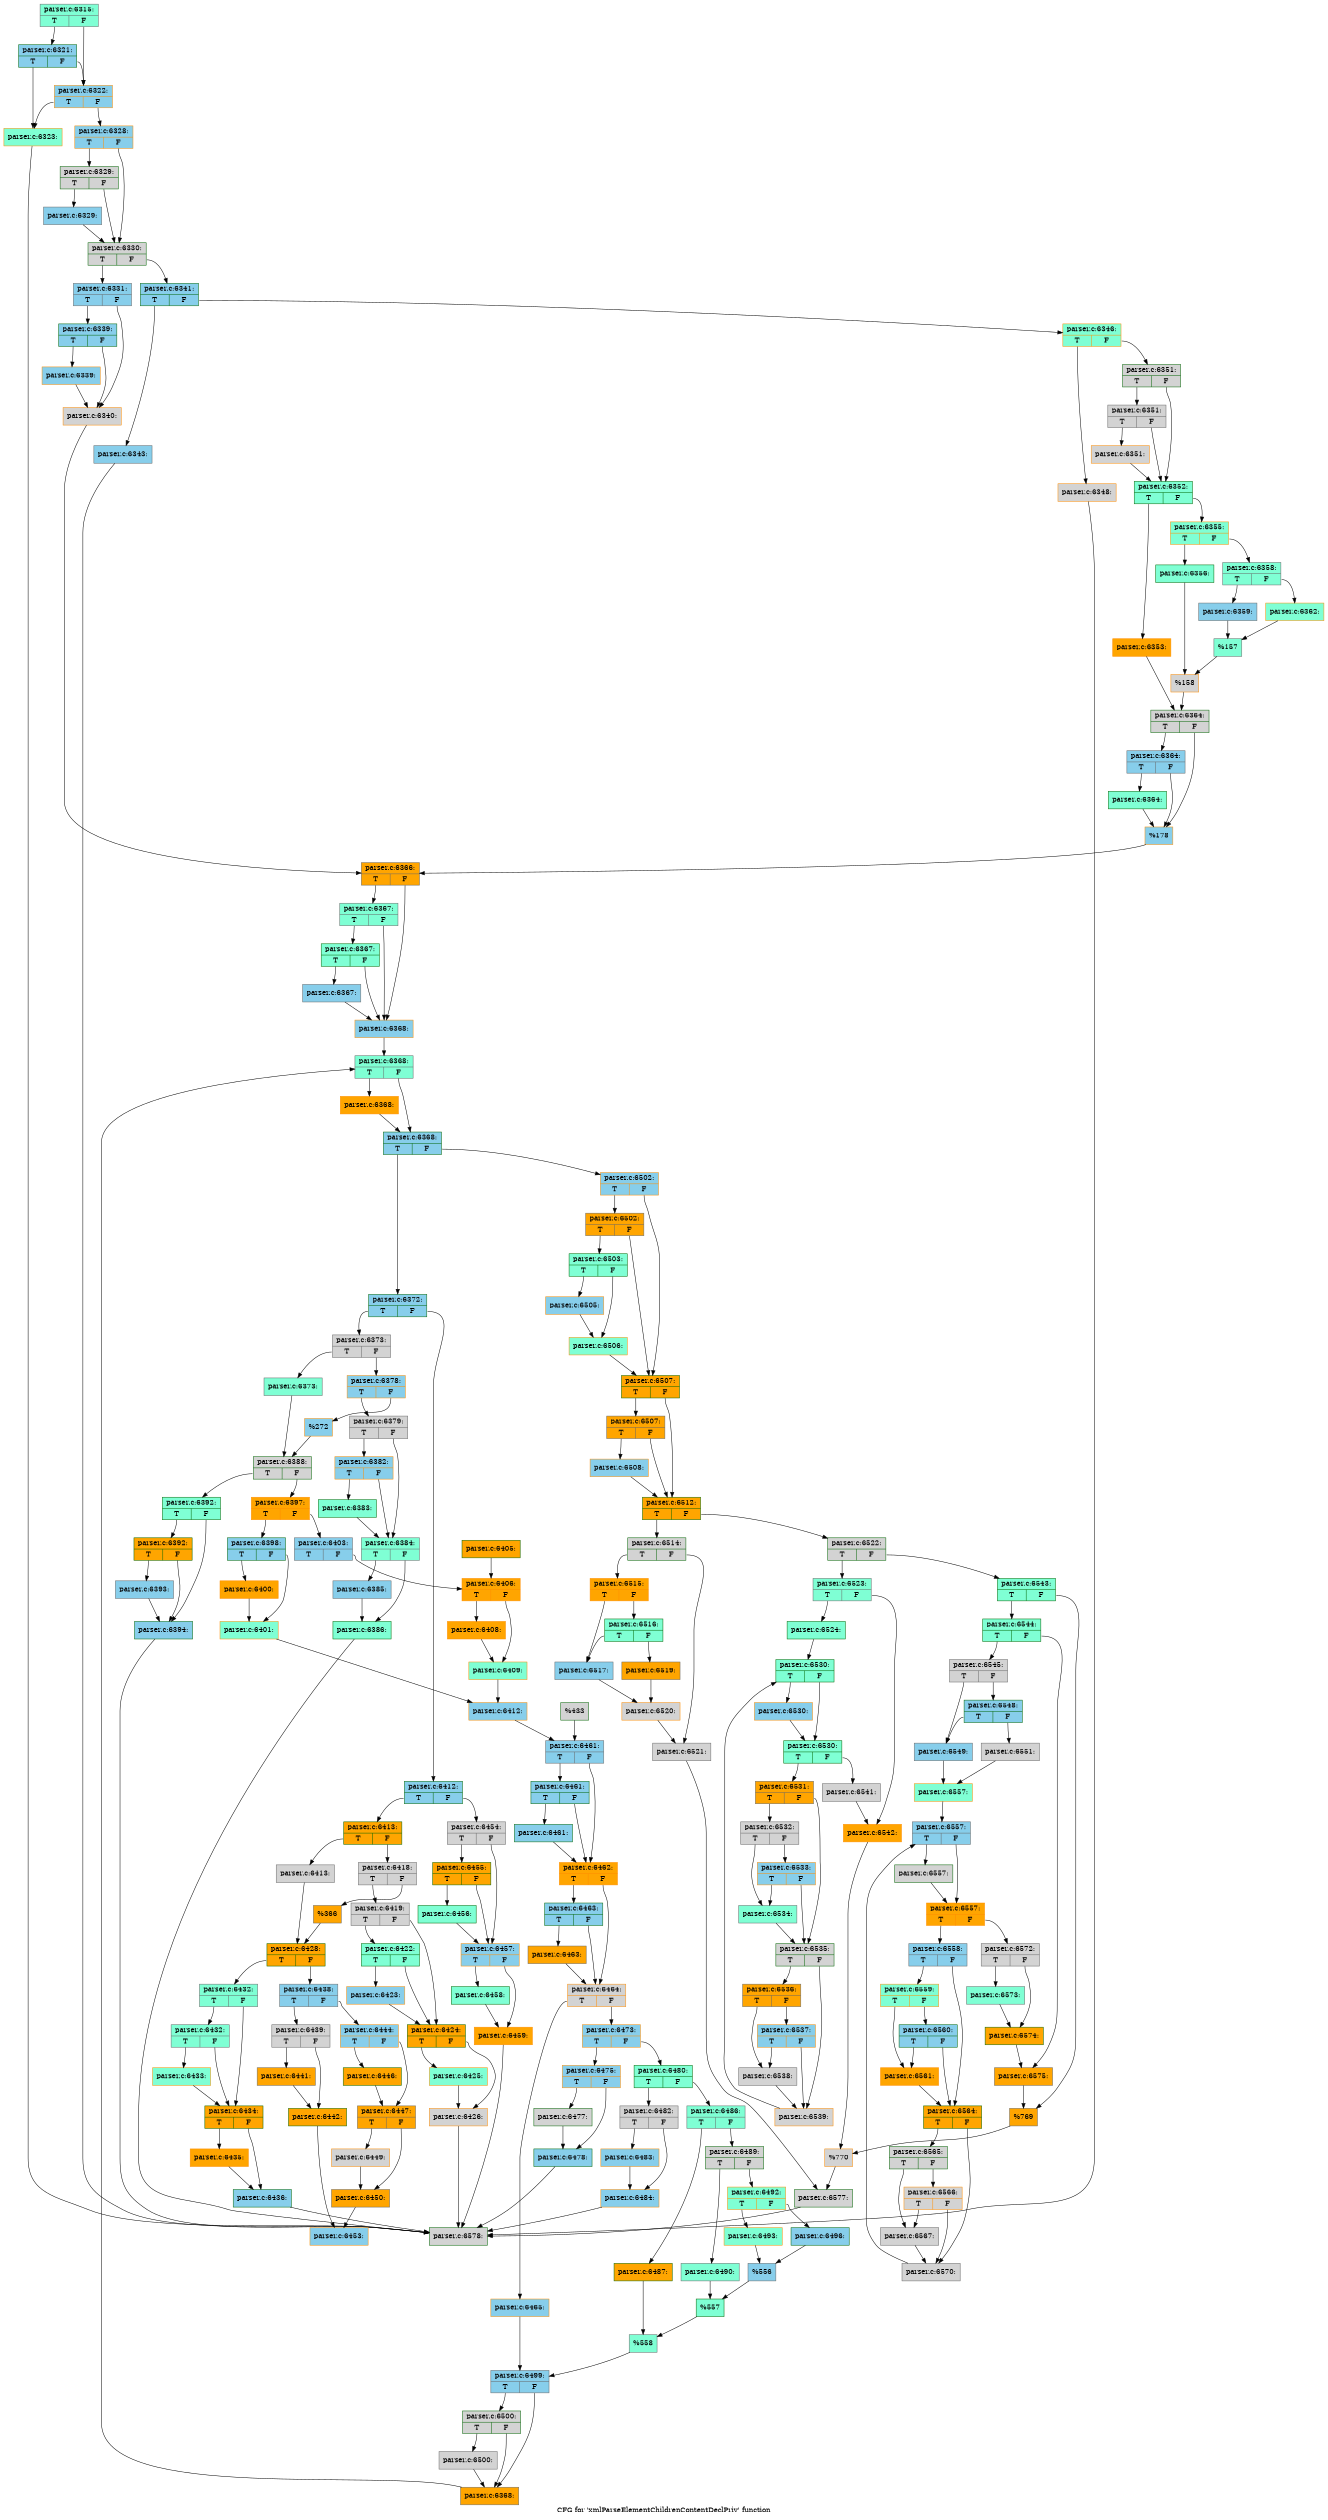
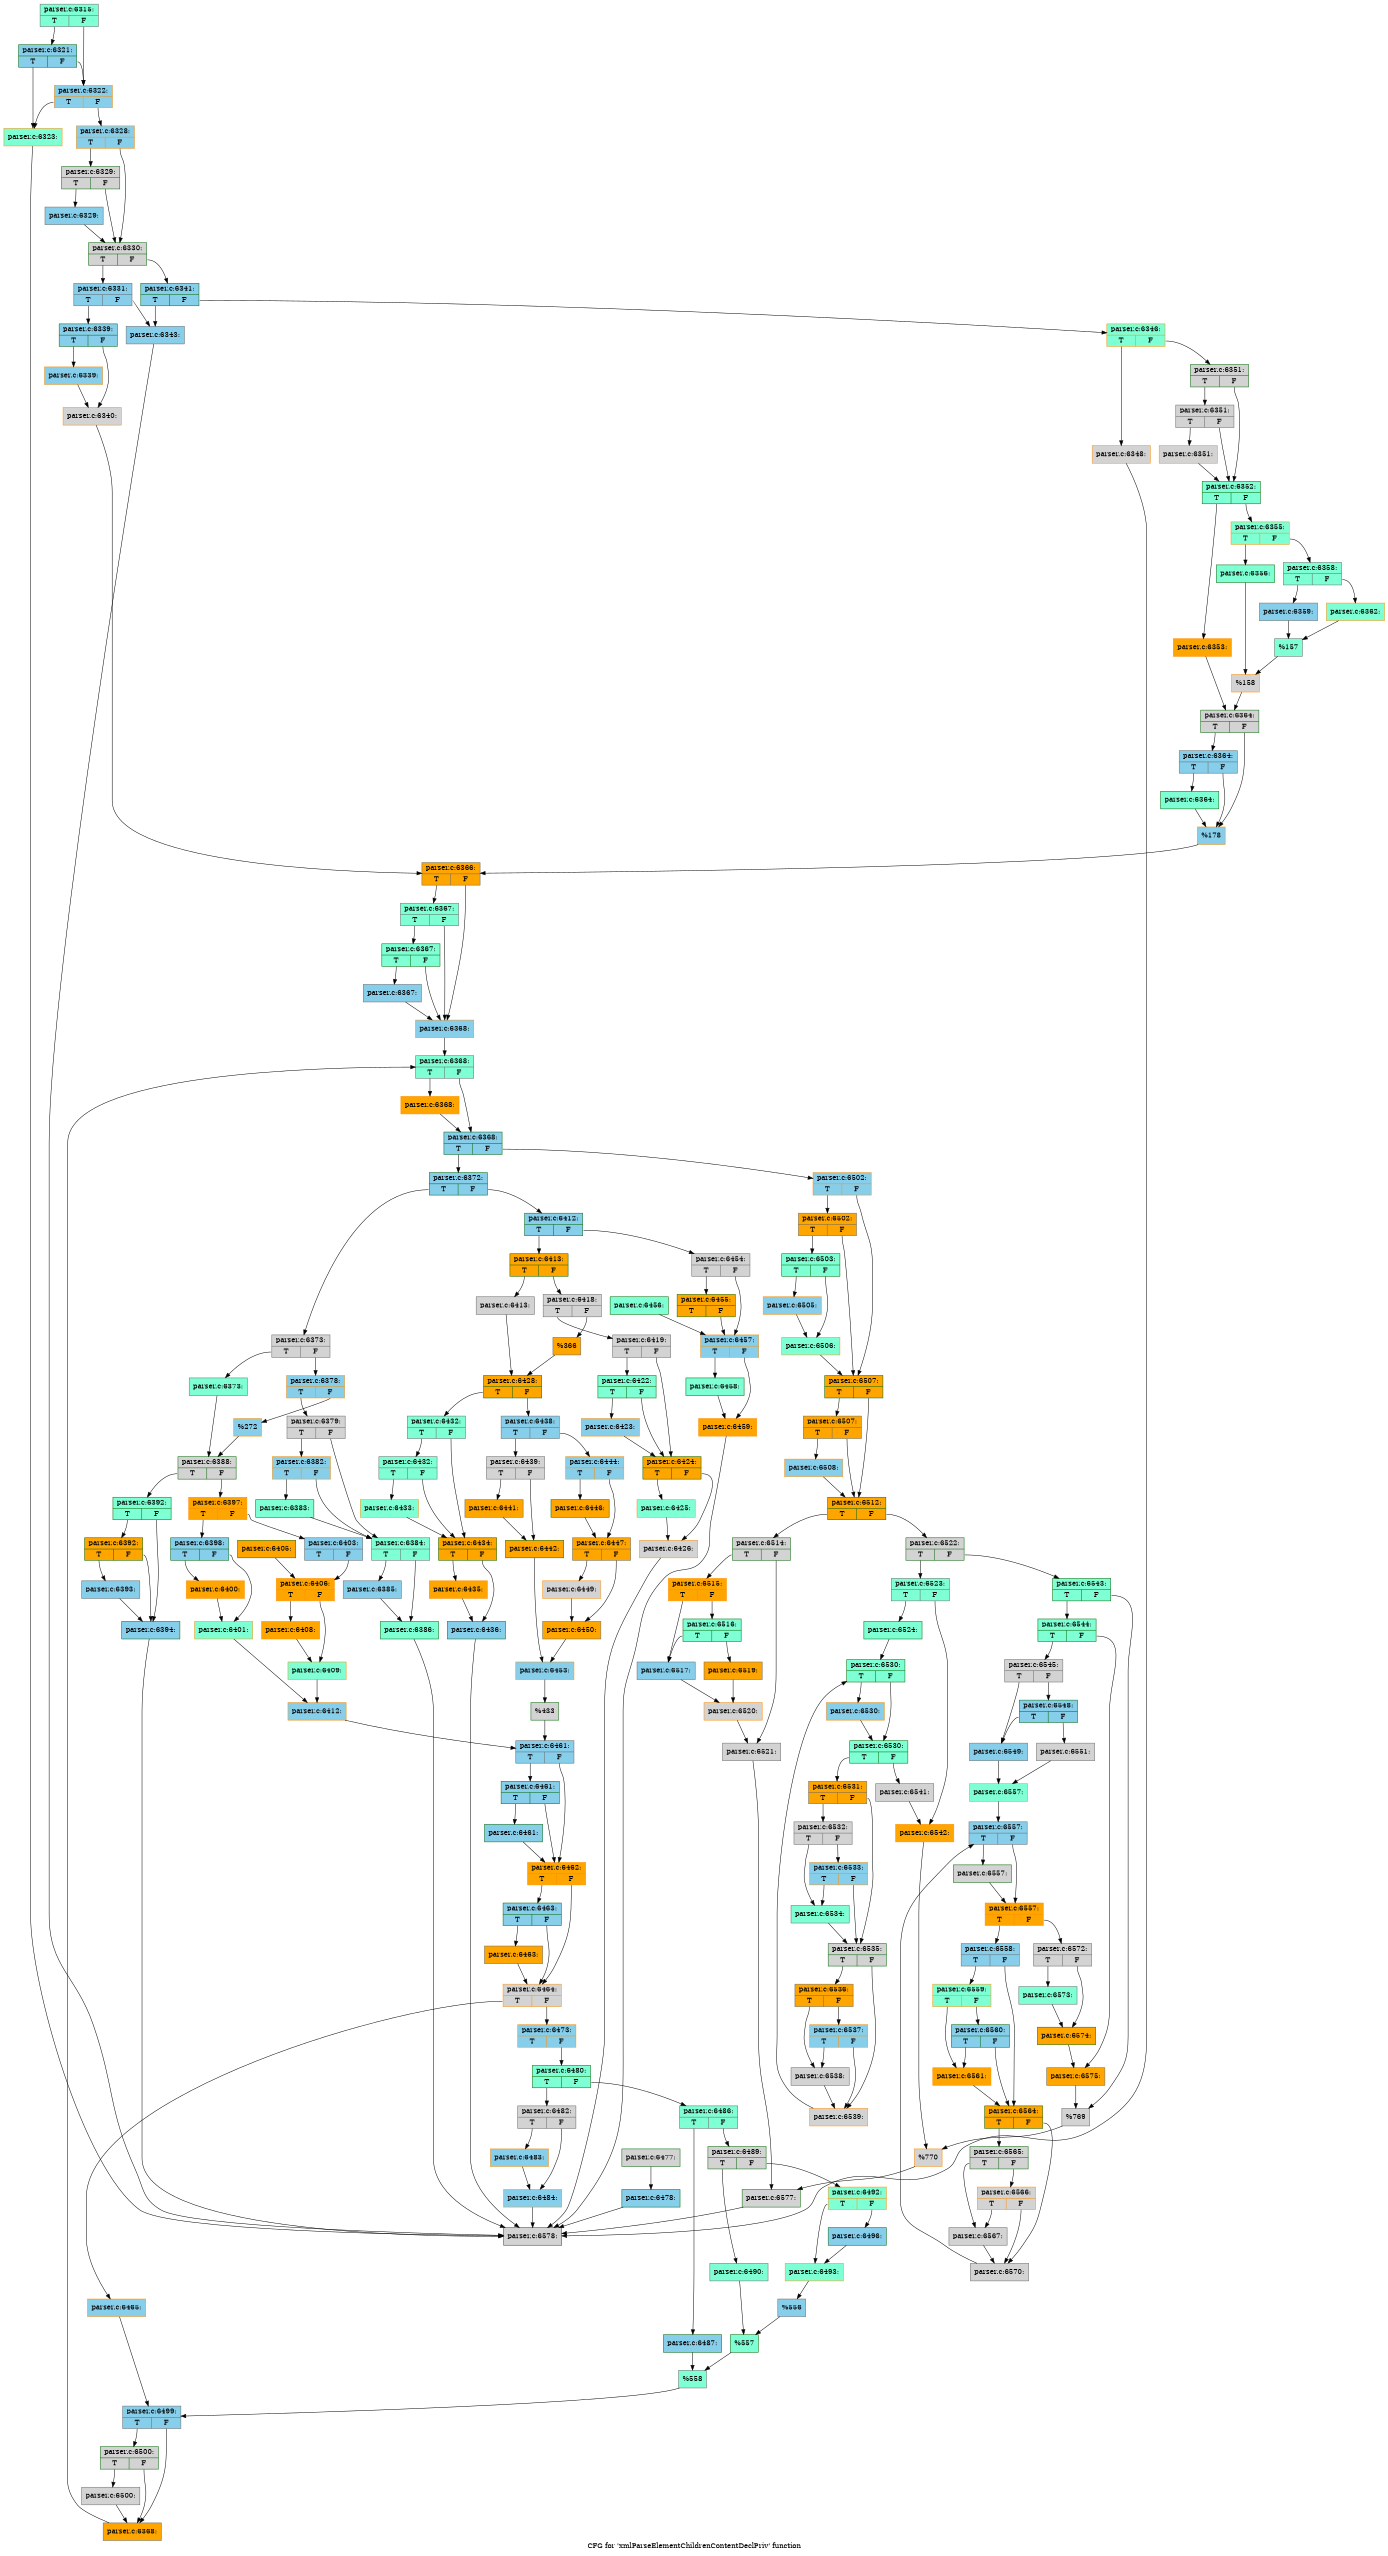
edge "parser.c:6331:" -> "parser.c:6340:": now "parser.c:6331:" -> "parser.c:6343:"
edge "parser.c:6453:" -> "%433": added
edge "parser.c:6455:" -> "parser.c:6456:": removed
node "parser.c:6475:": removed
node "%769": fillcolor orange -> lightgrey
edge "parser.c:6496:" -> "%556": now "parser.c:6496:" -> "parser.c:6493:"
node "parser.c:6487:": fillcolor orange -> skyblue
